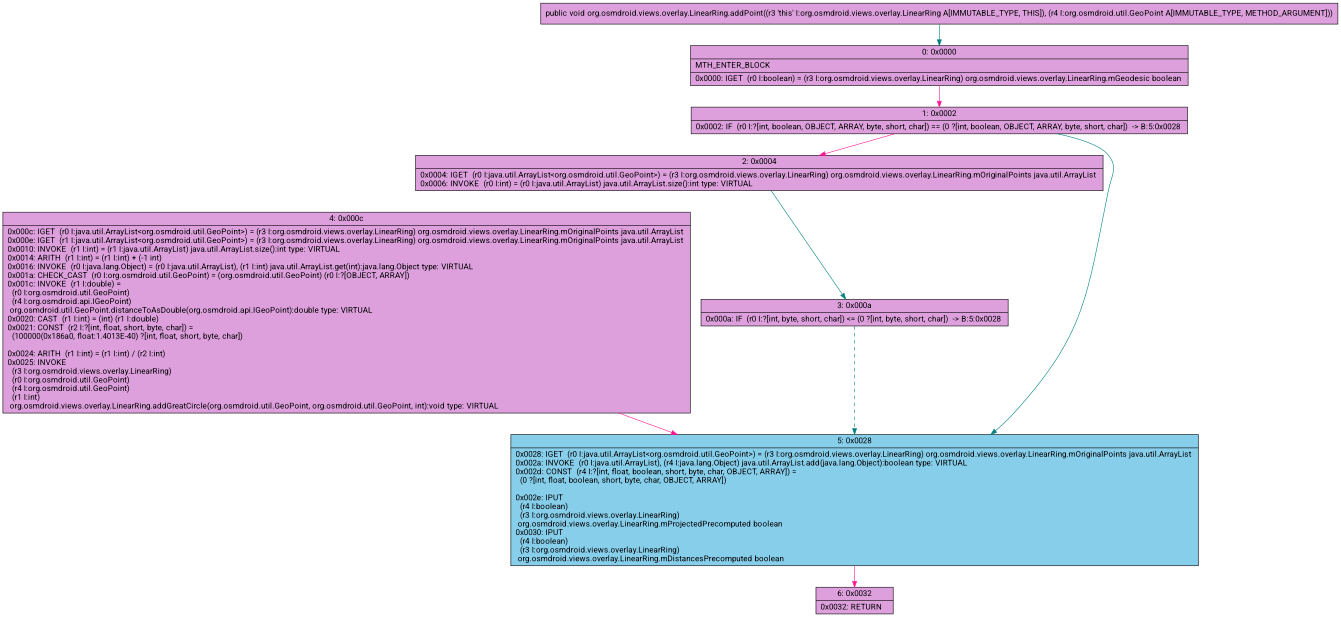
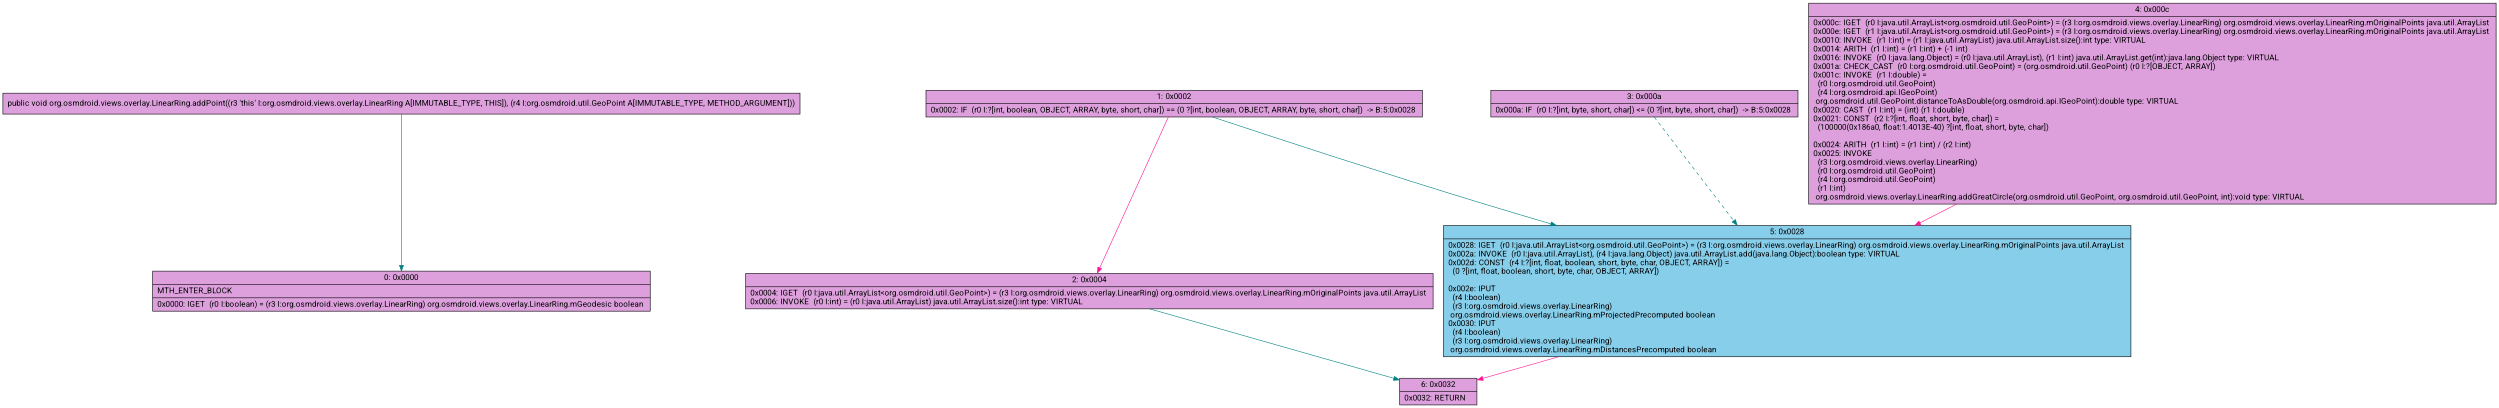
edge "0: 0x0000" -> "1: 0x0002": removed
edge "2: 0x0004" -> "3: 0x000a": now "2: 0x0004" -> "6: 0x0032"
